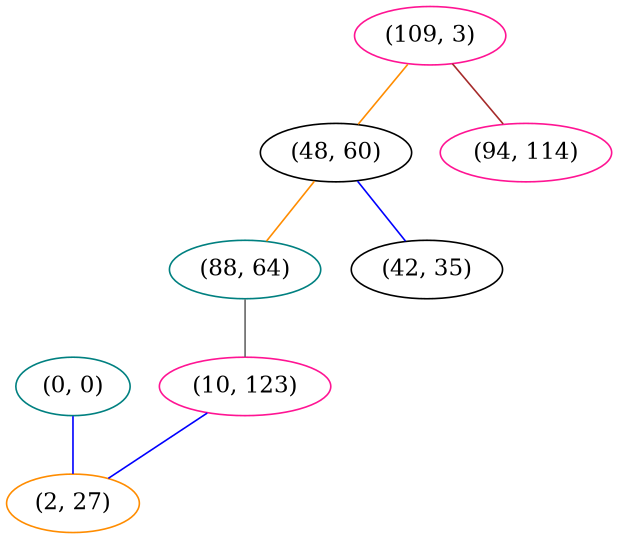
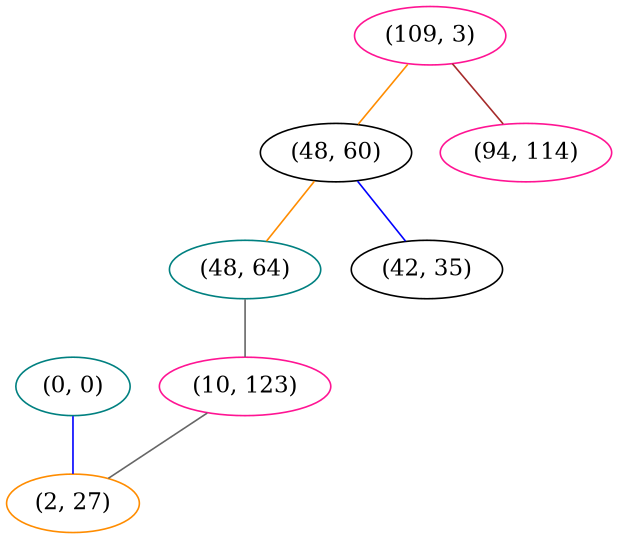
node "(88, 64)": label "(88, 64)" -> "(48, 64)"
edge "(10, 123)" -- "(2, 27)": color blue -> gray40
